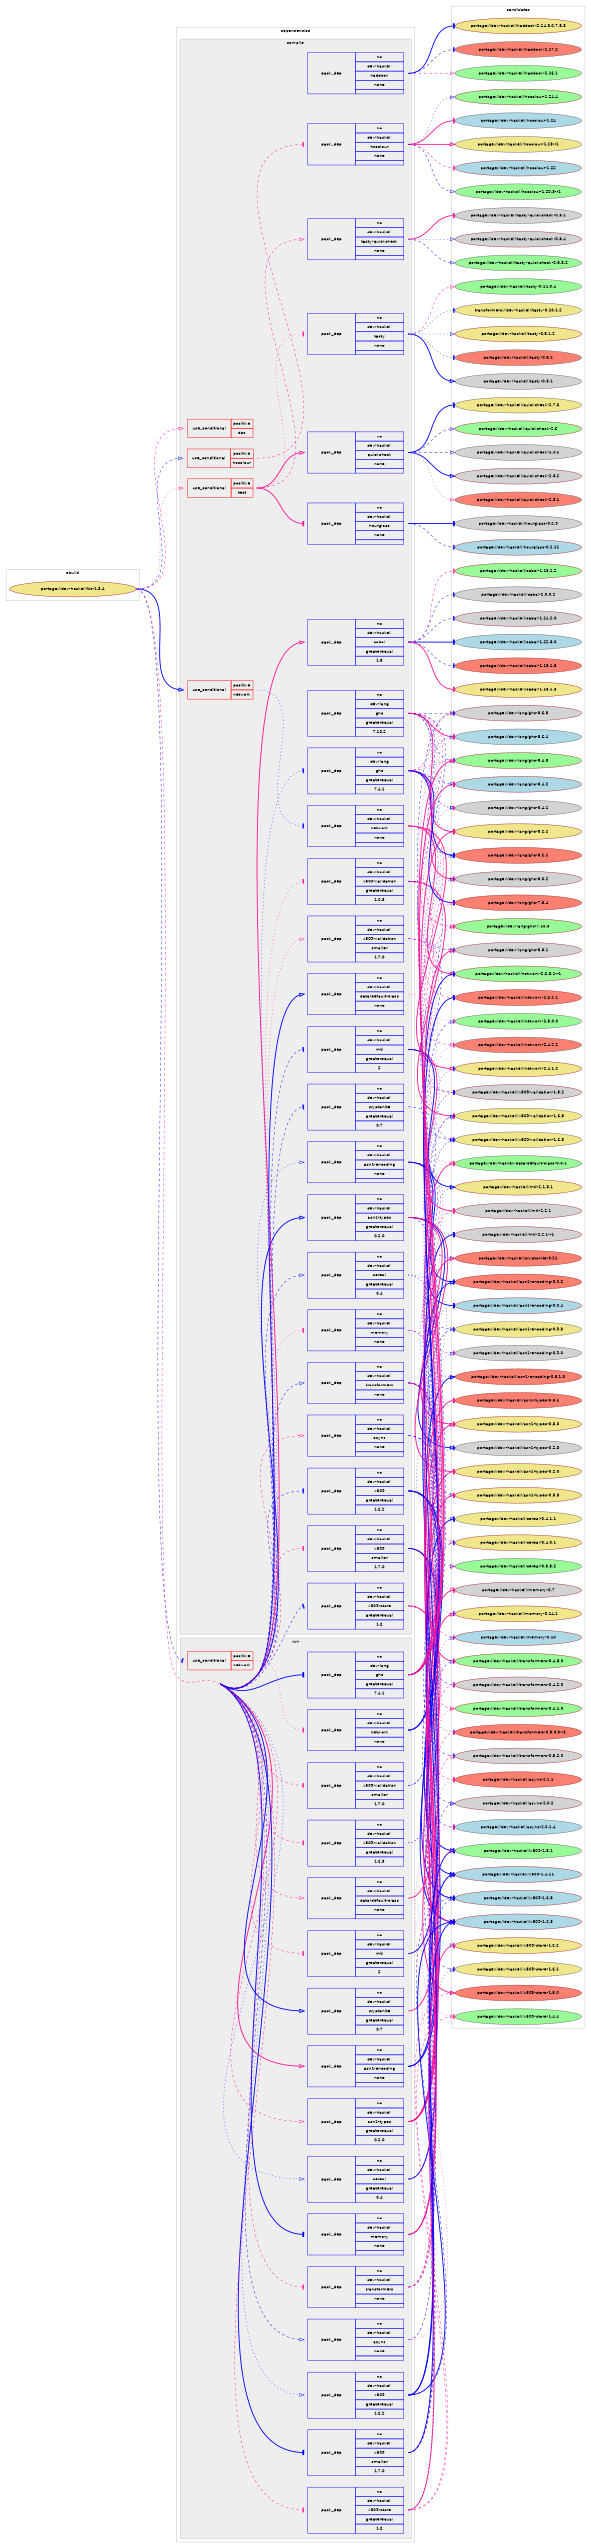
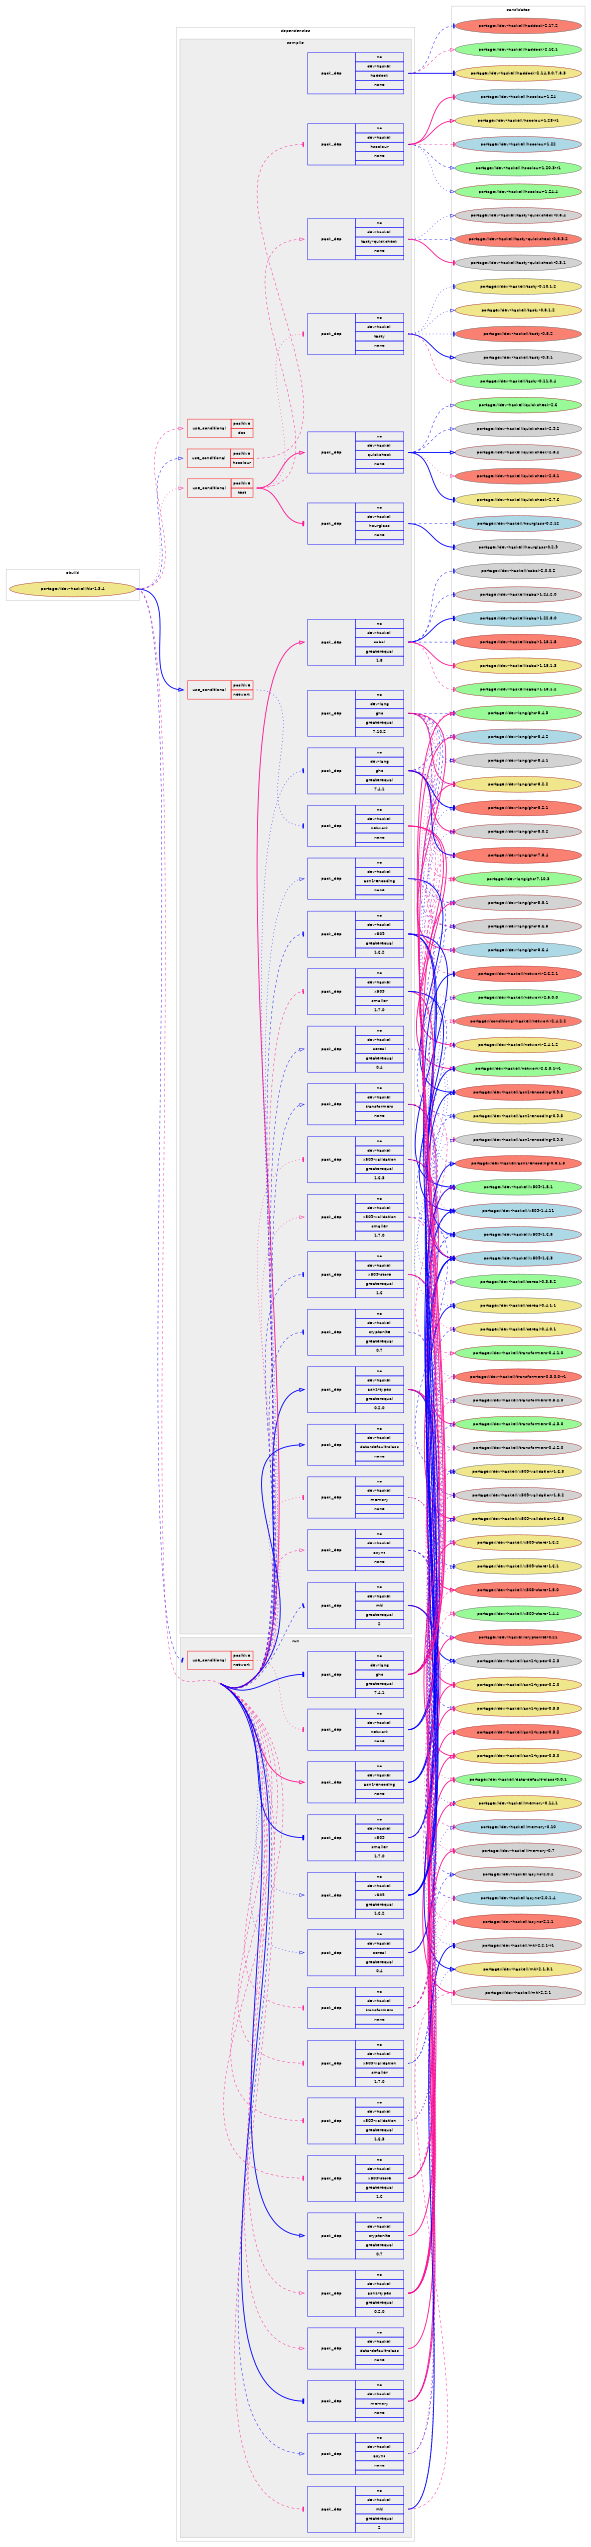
node "portage://dev-haskell/tasty-quickcheck-0.8.3.2": fillcolor palegreen -> salmon
node "transformers://dev-haskell/tasty-0.10.1.2": label "transformers://dev-haskell/tasty-0.10.1.2" -> "portage://dev-haskell/tasty-0.10.1.2"
node "portage://dev-haskell/network-2.4.2.2": label "portage://dev-haskell/network-2.4.2.2" -> "portage://conditional-haskell/network-2.4.2.2"
node "portage://dev-haskell/asn1-encoding-0.9.4": removed
